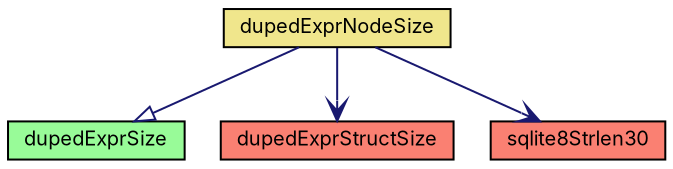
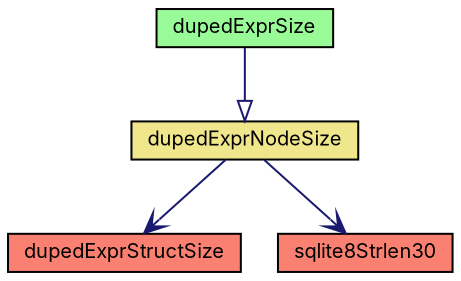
edge "dupedExprNodeSize" -> "dupedExprSize": reversed
